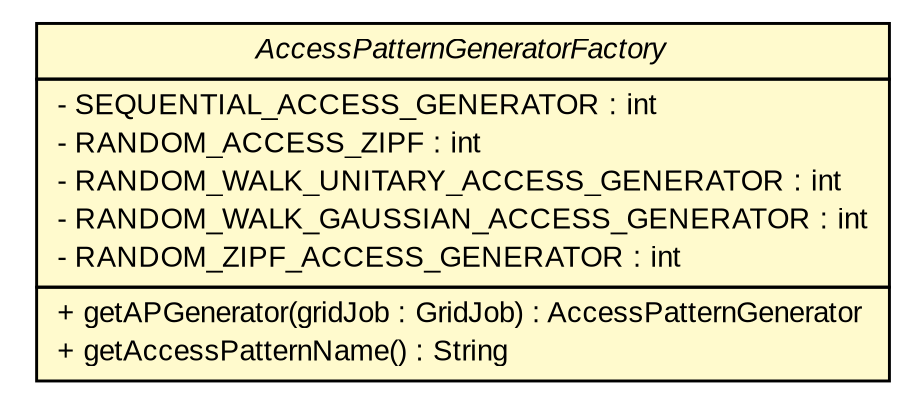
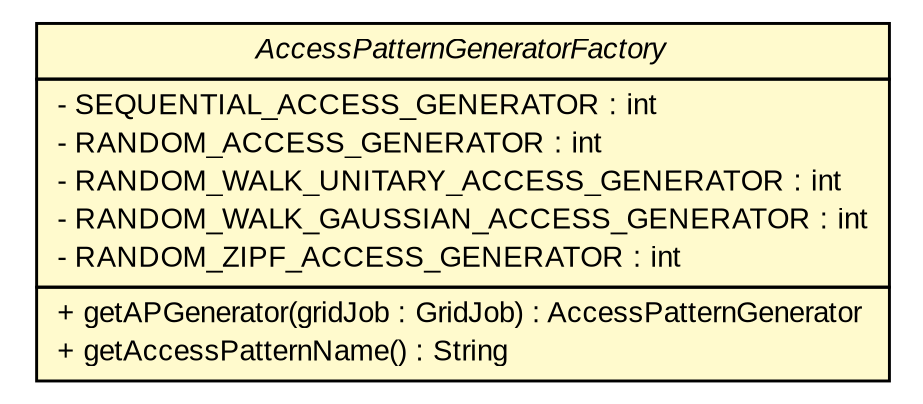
node "AccessPatternGeneratorFactory": text "- RANDOM_ACCESS_ZIPF : int" -> "- RANDOM_ACCESS_GENERATOR : int"
